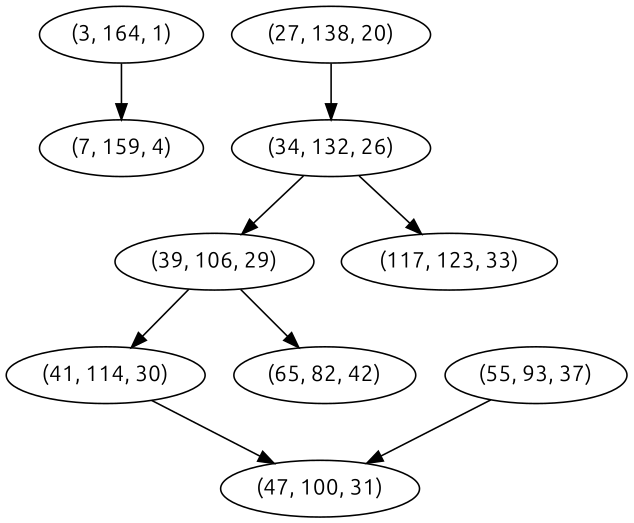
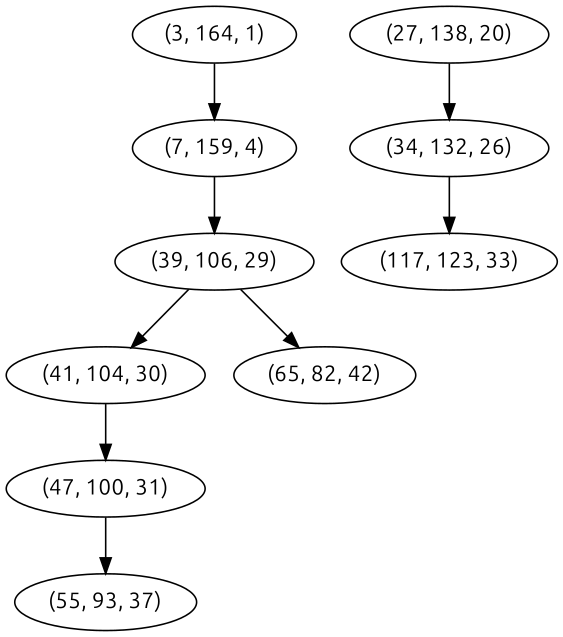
edge "(34, 132, 26)" -> "(39, 106, 29)": now "(7, 159, 4)" -> "(39, 106, 29)"
node "(41, 114, 30)": label "(41, 114, 30)" -> "(41, 104, 30)"
edge "(55, 93, 37)" -> "(47, 100, 31)": reversed
